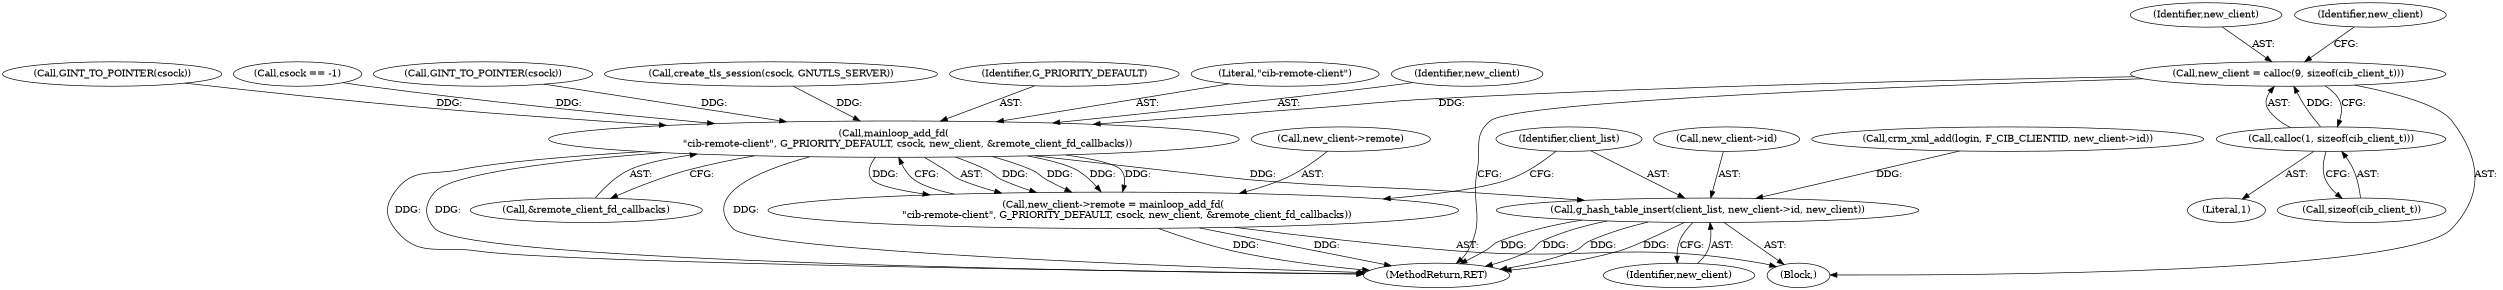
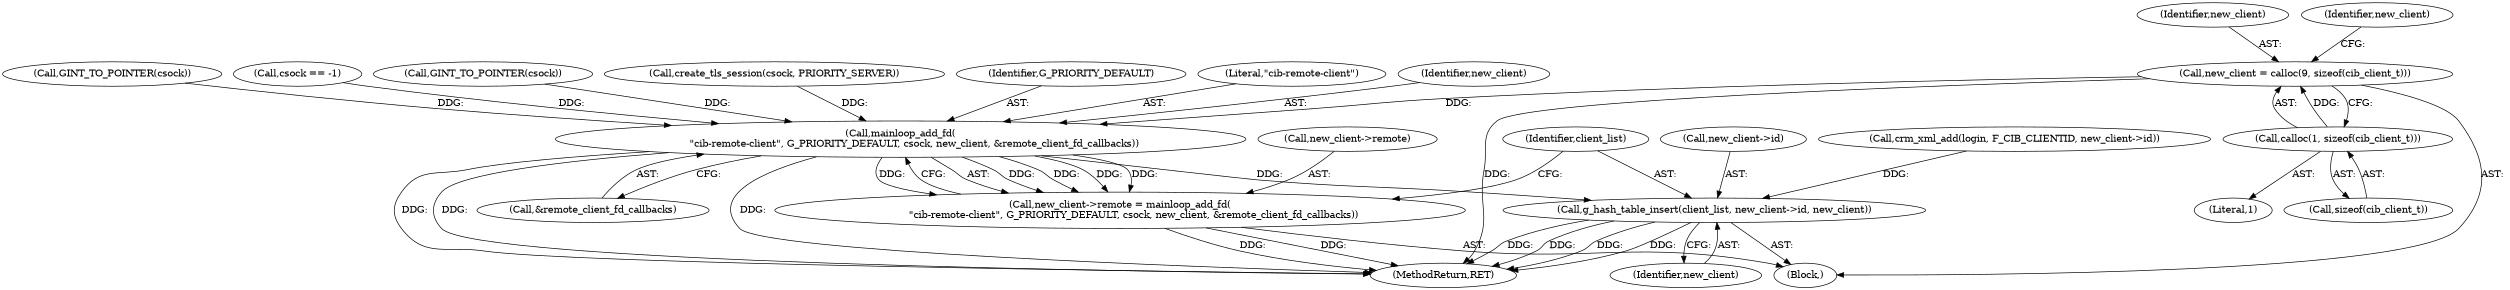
node "(Call,create_tls_session(csock, GNUTLS_SERVER))": label "(Call,create_tls_session(csock, GNUTLS_SERVER))" -> "(Call,create_tls_session(csock, PRIORITY_SERVER))"
edge "(Call,new_client = calloc(9, sizeof(cib_client_t)))" -> "(MethodReturn,RET)": label "CFG: " -> "DDG: "
edge "(Call,calloc(1, sizeof(cib_client_t)))" -> "(Call,sizeof(cib_client_t))": label "CFG: " -> "AST: "
